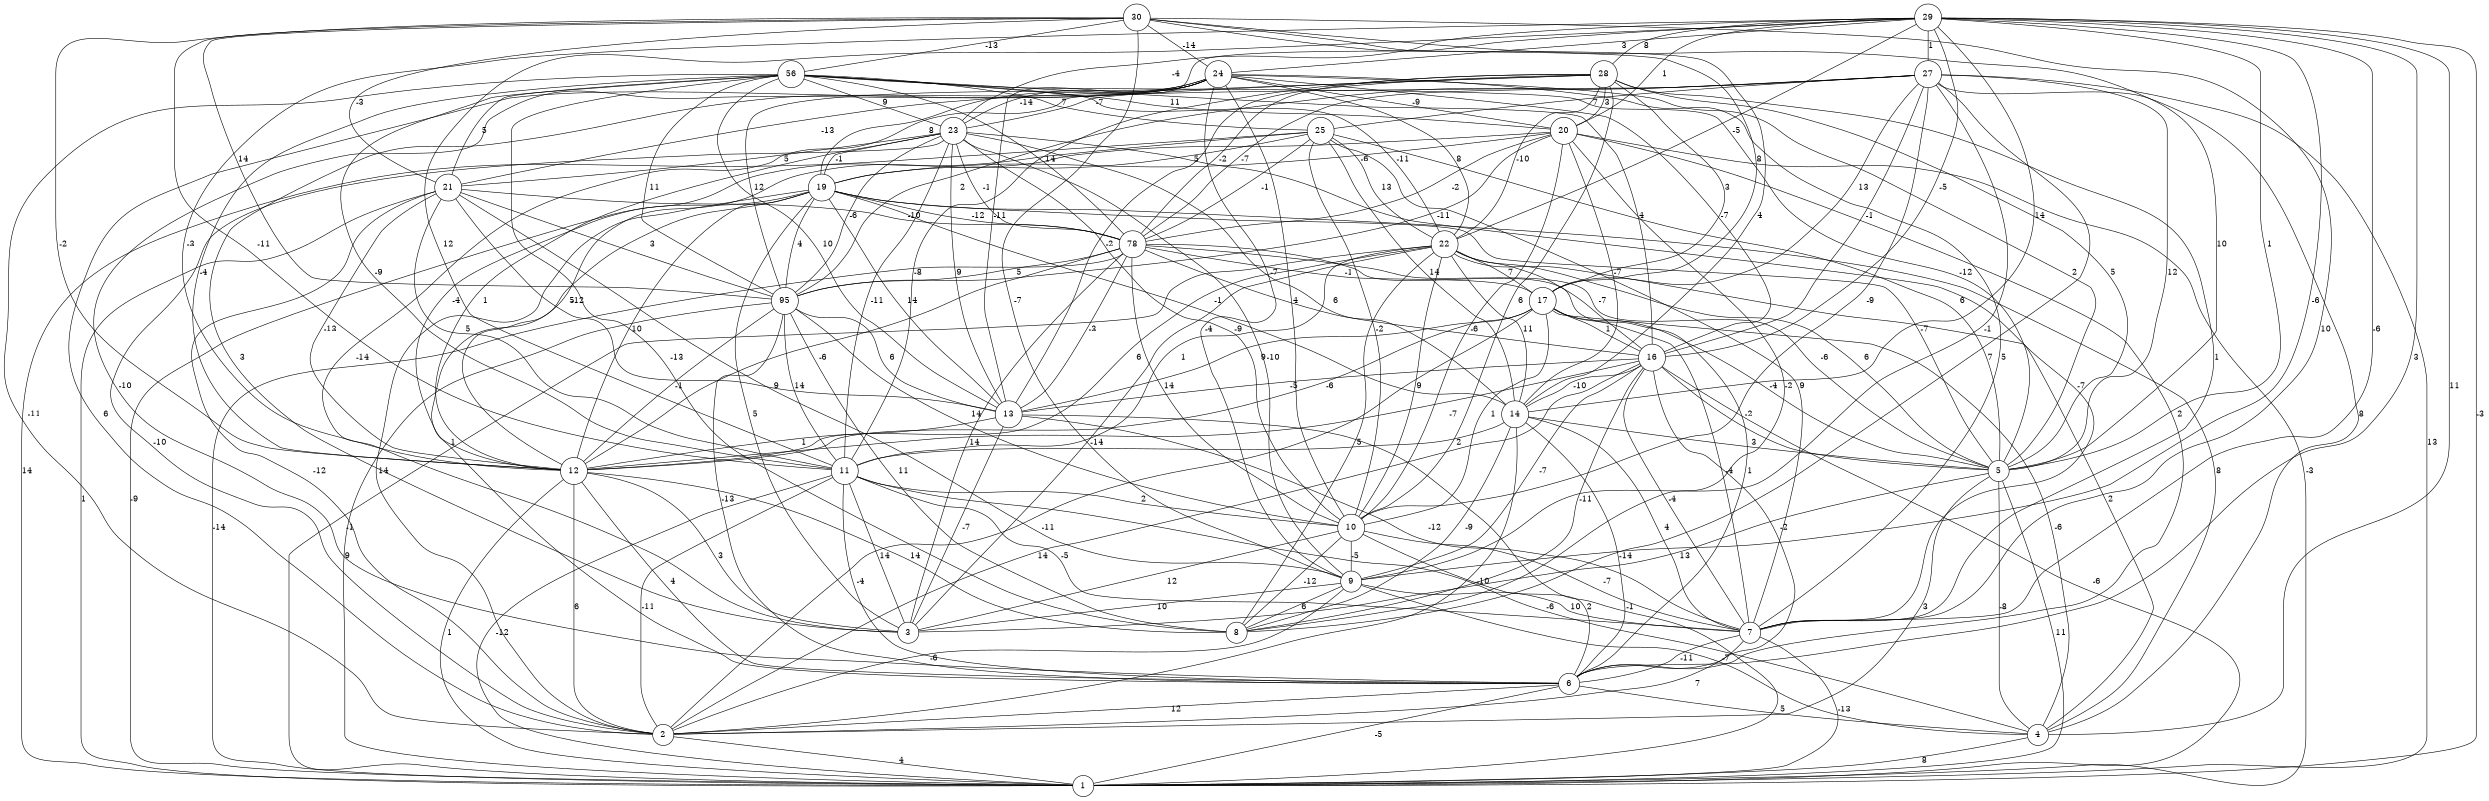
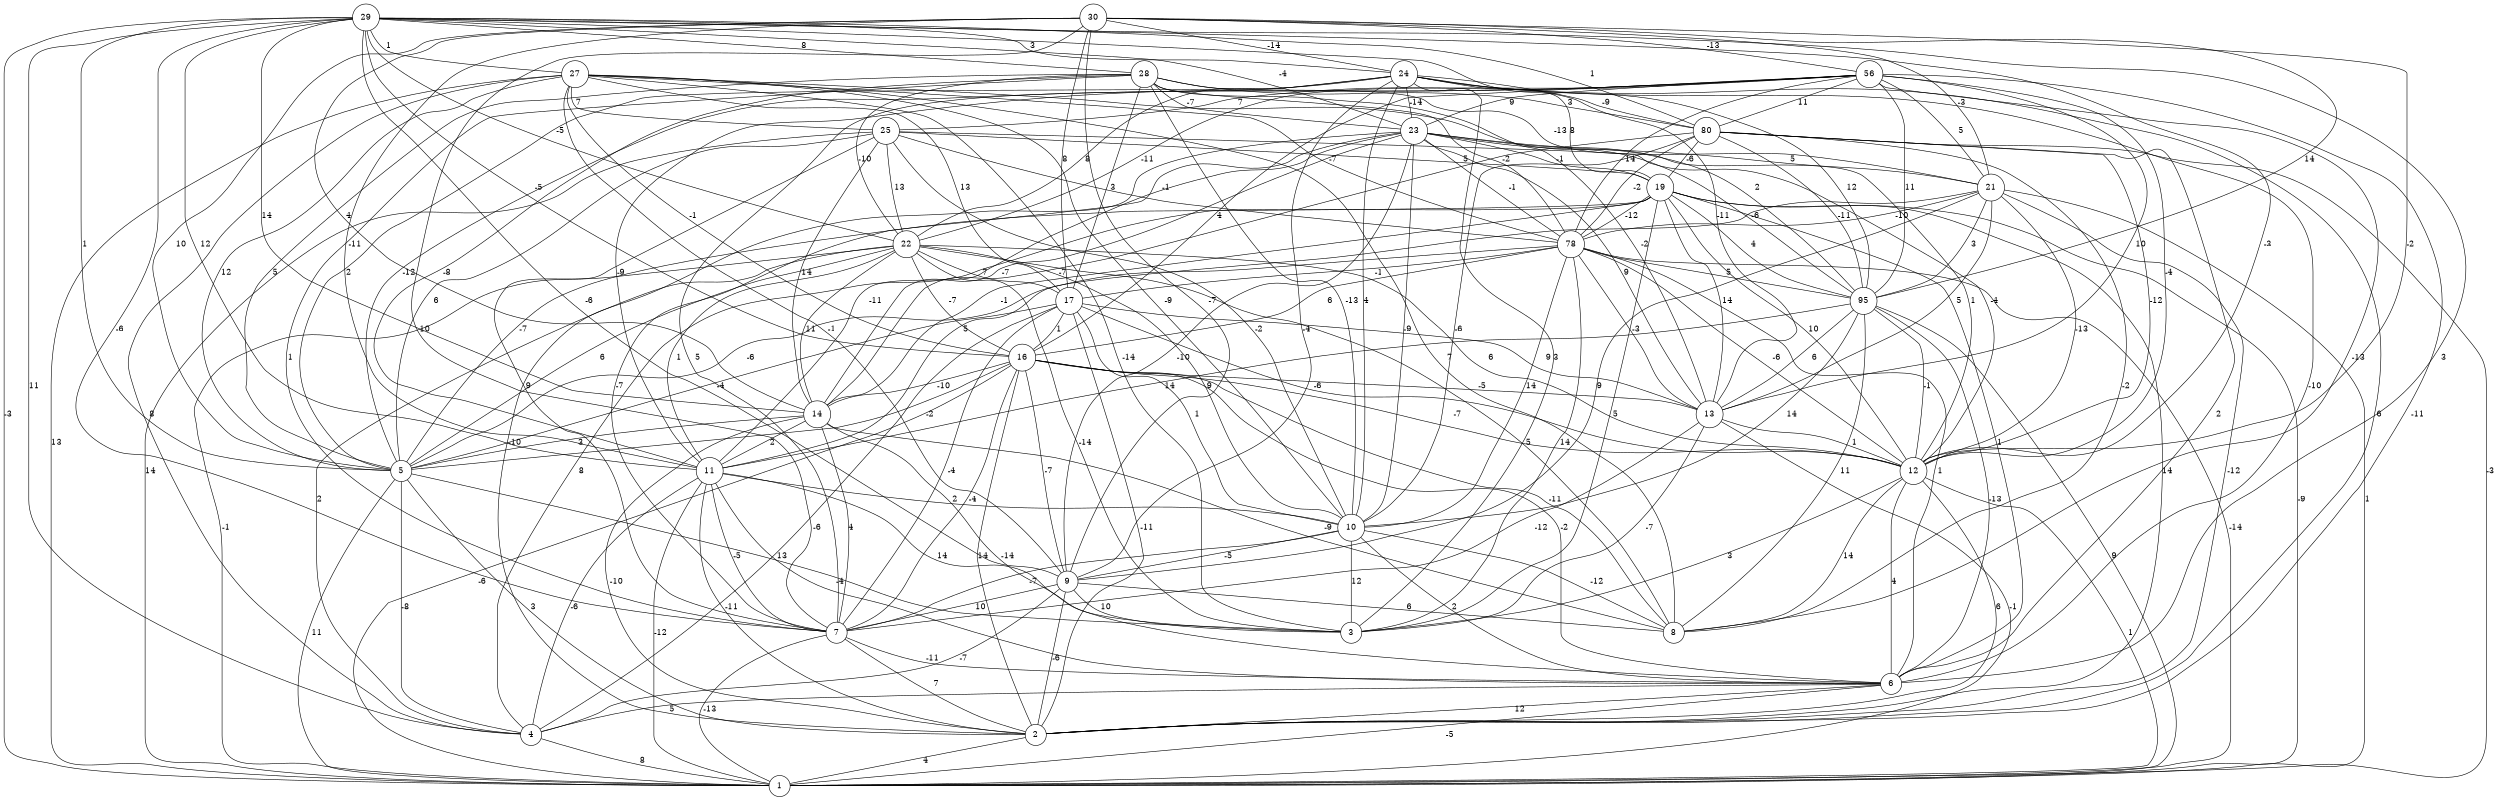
edge "24" -- "16": removed, label "-7"
node "20": label "20" -> "80"
edge "28" -- "10": label "6" -> "-13"
